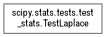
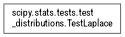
node "scipy.stats.tests.test _stats.TestLaplace": label "scipy.stats.tests.test _stats.TestLaplace" -> "scipy.stats.tests.test _distributions.TestLaplace"
